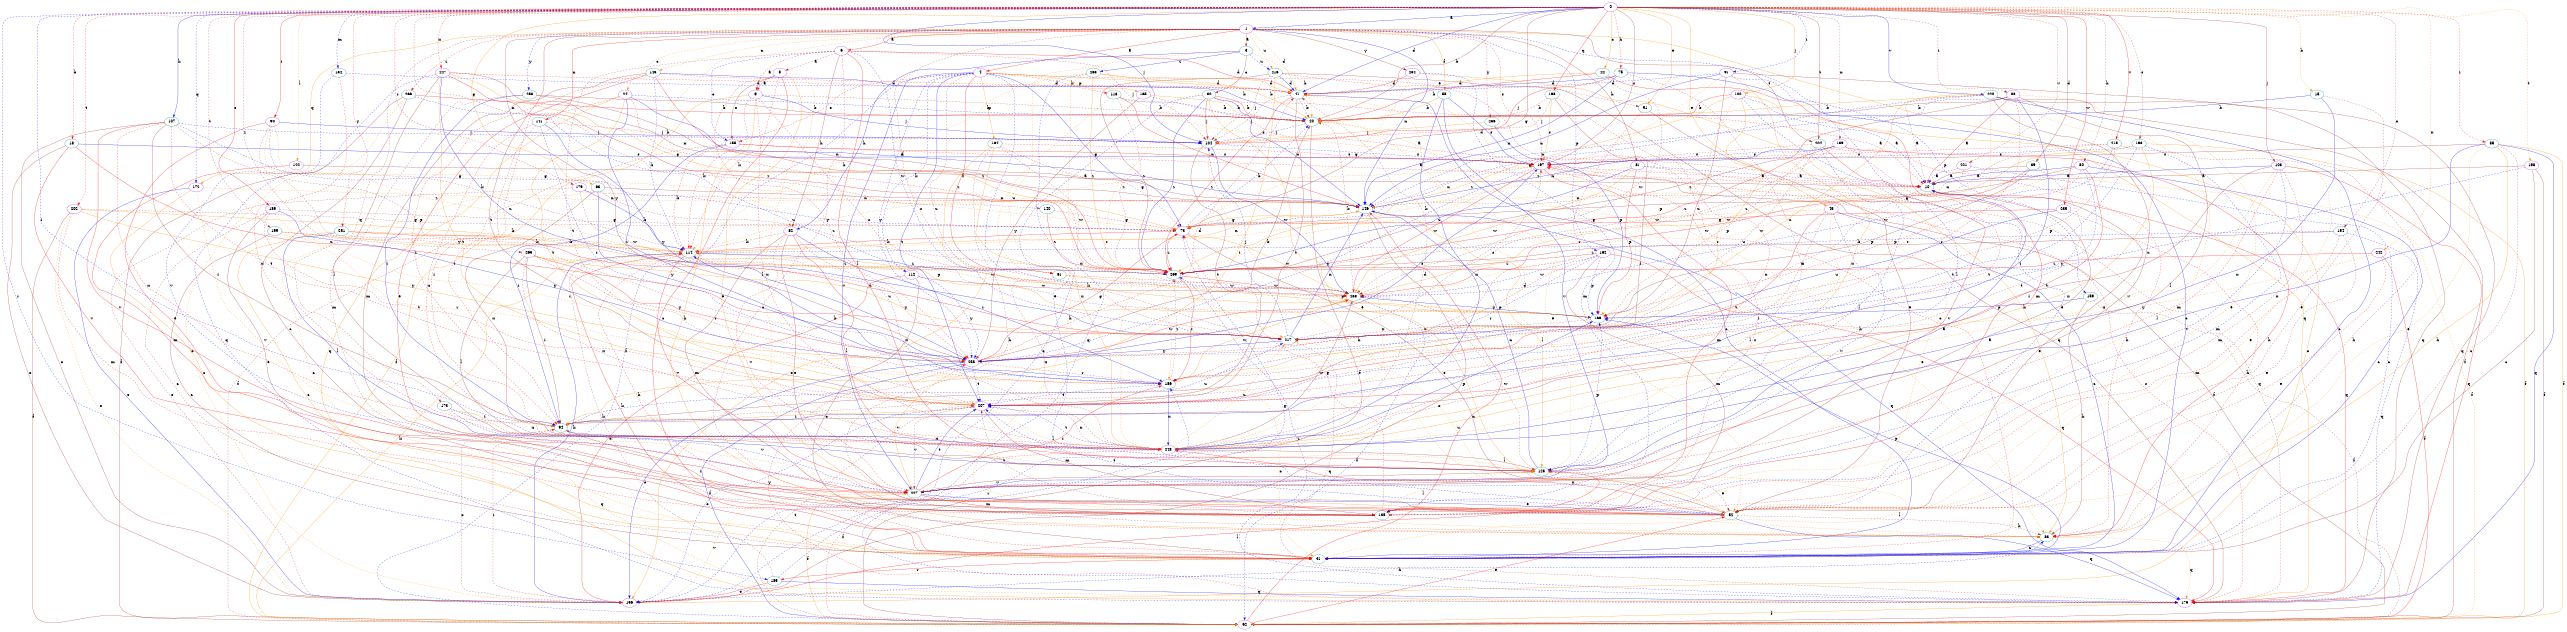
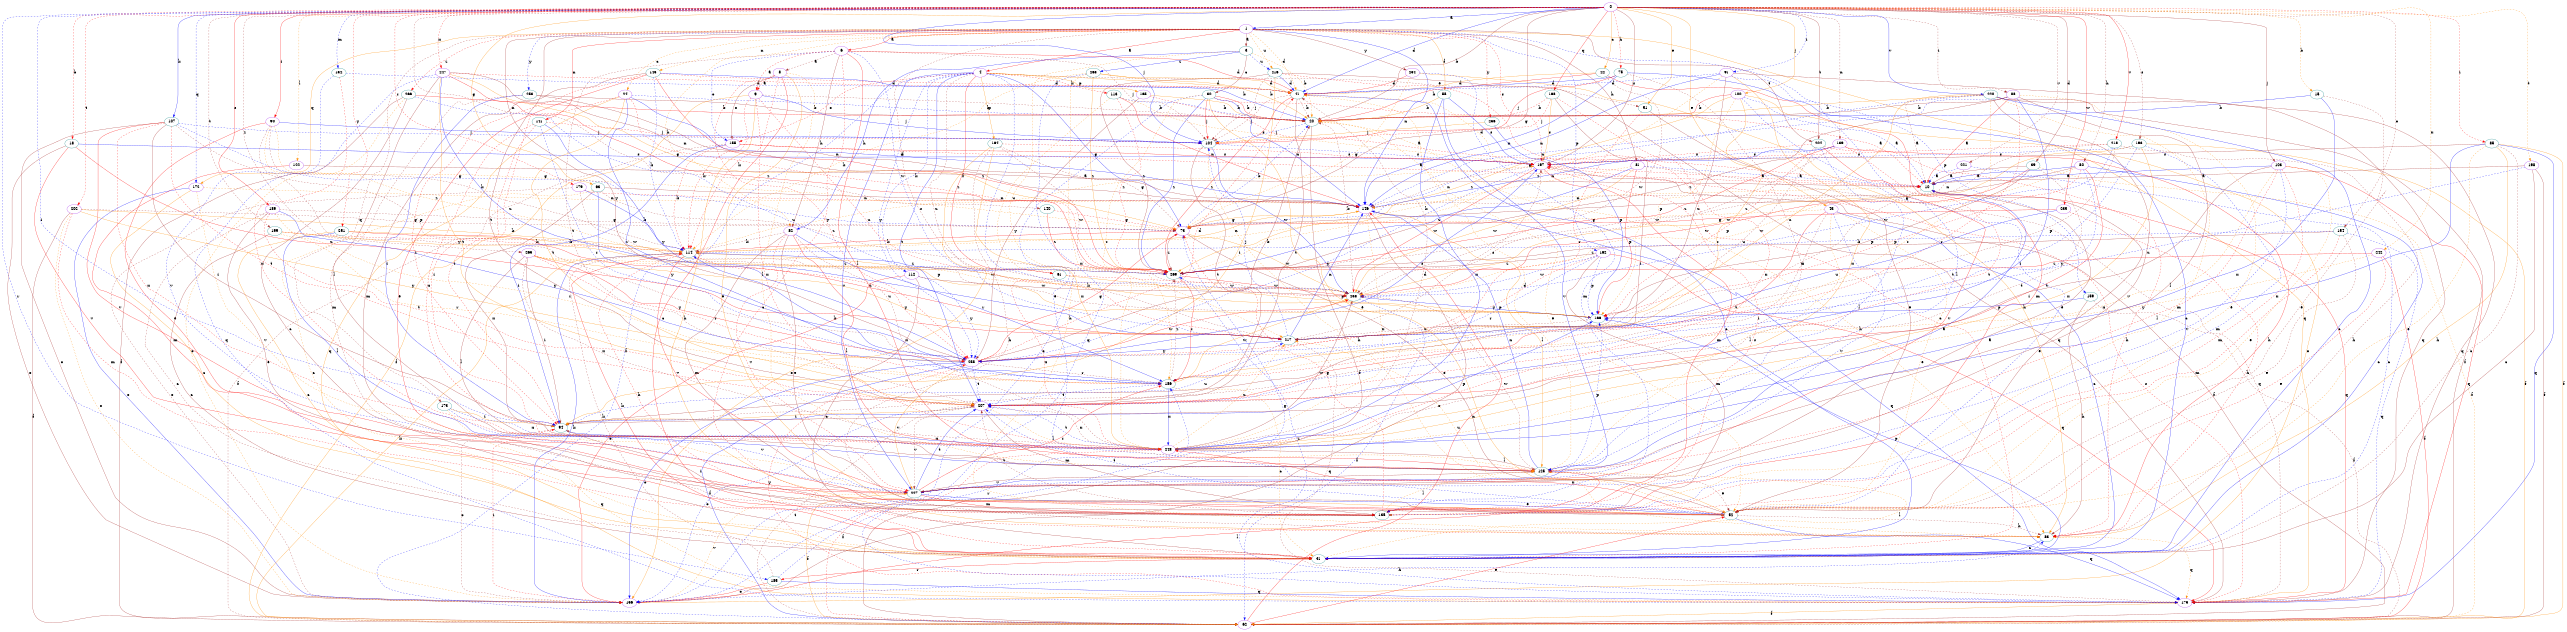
node "146": color teal -> purple
